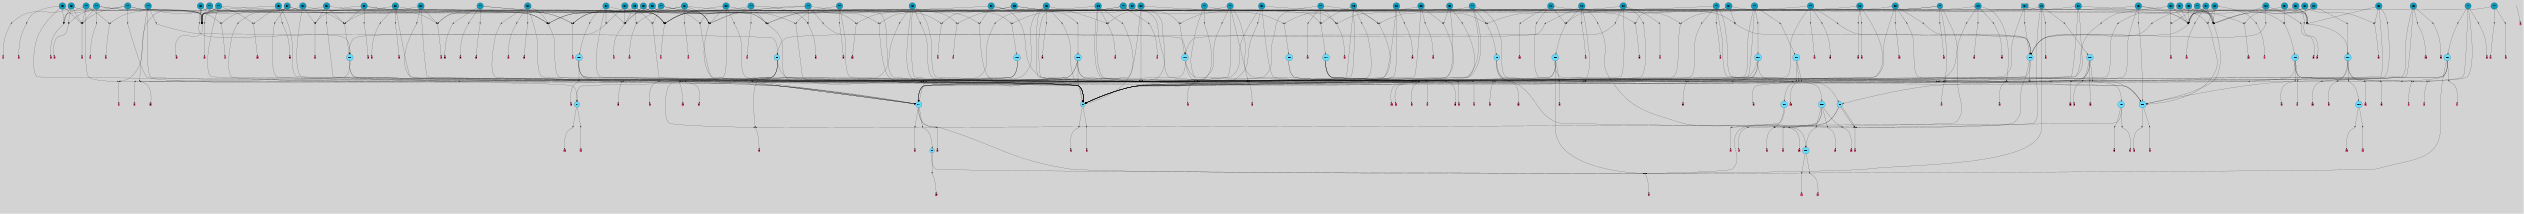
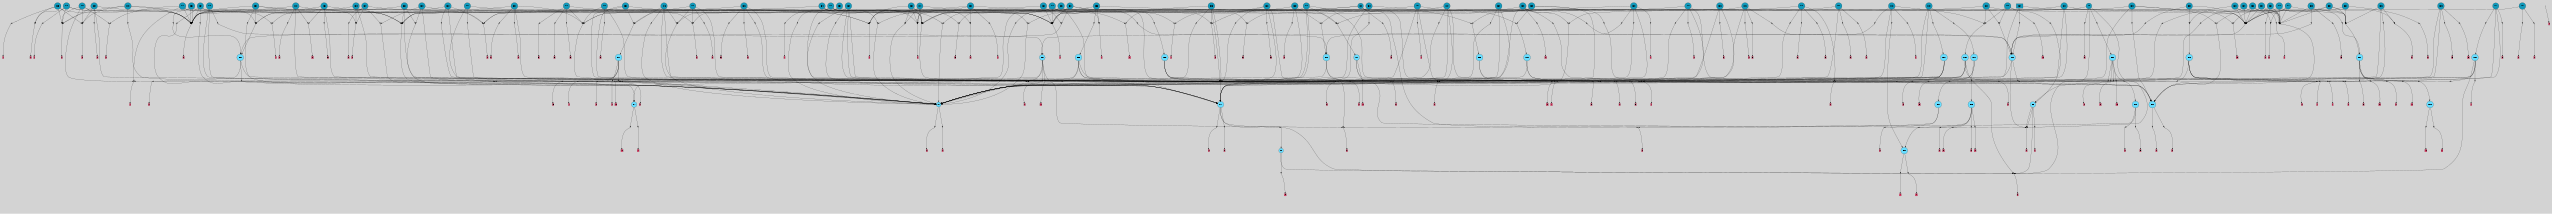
node "T528": added
